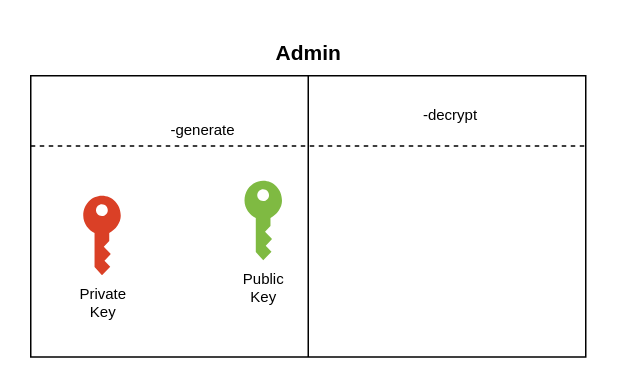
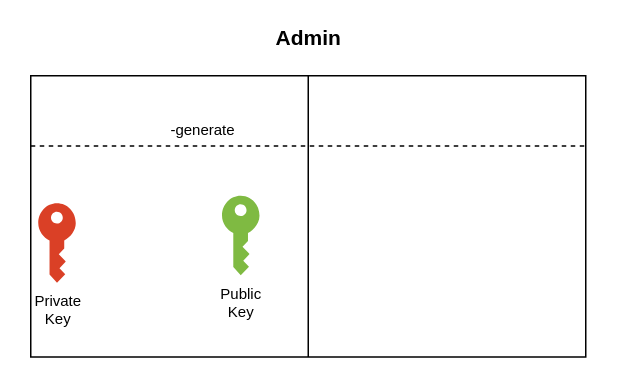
node "Admin": moved (308, 53) -> (308, 38)
node "-decrypt": removed
node "Public Key": moved (263, 221) -> (241, 236)
node "Private Key": moved (102, 236) -> (57, 243)
